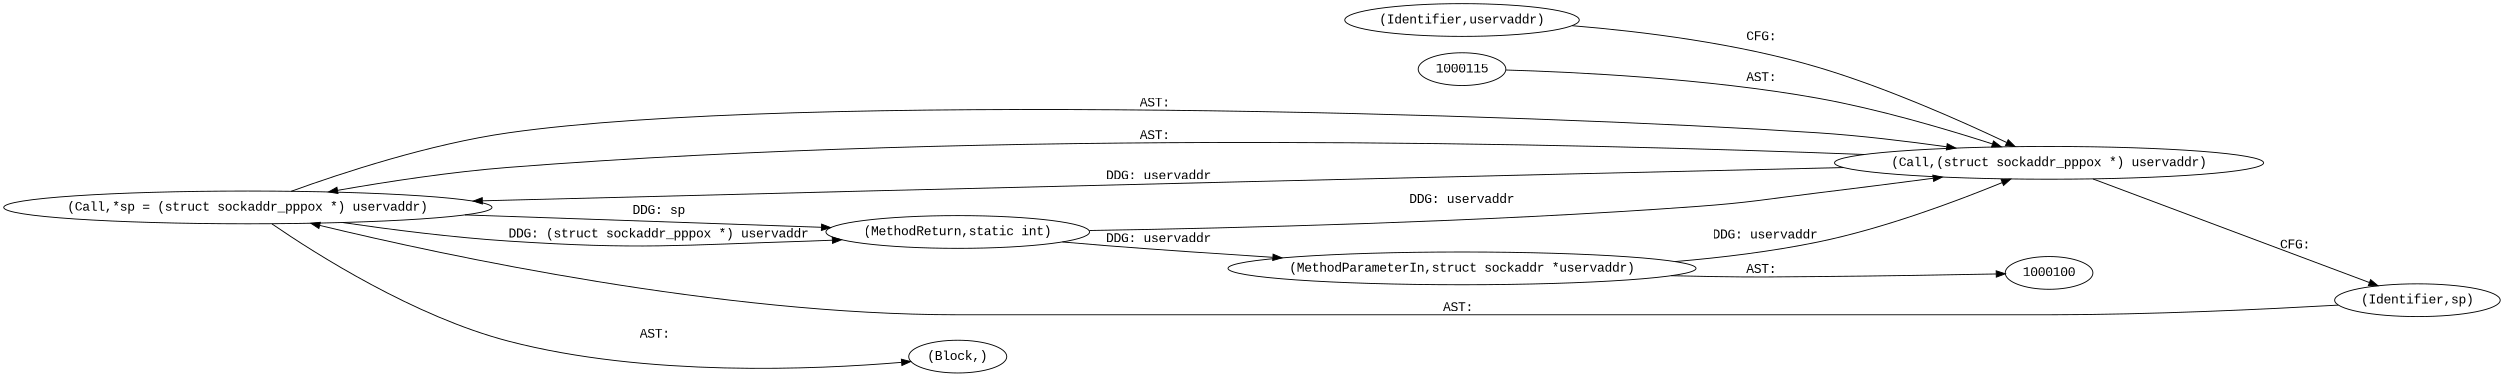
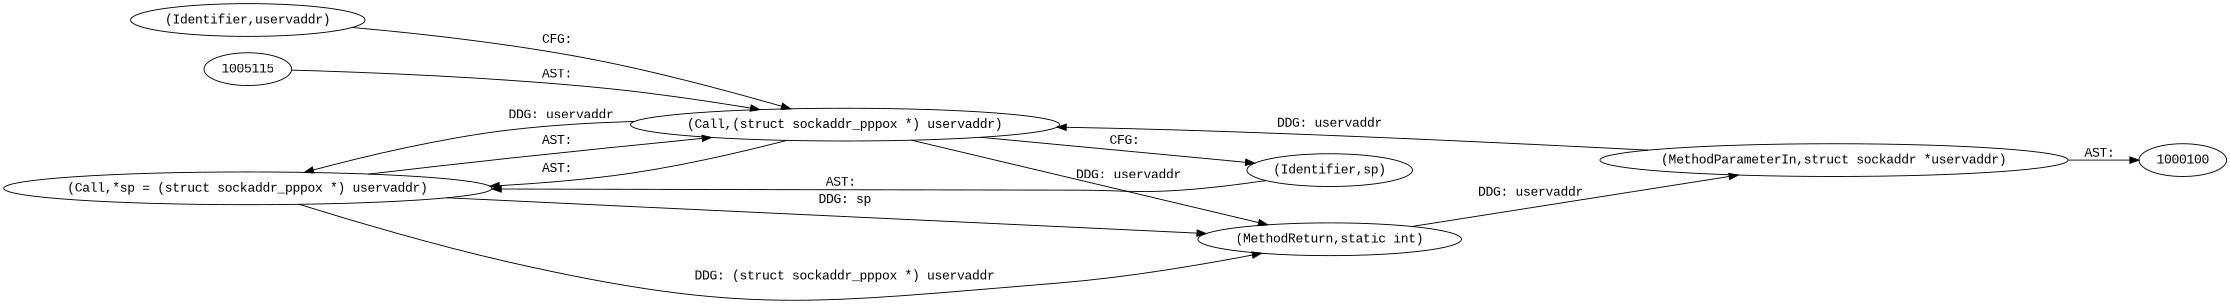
node "1000115": label "1000115" -> "1005115"
edge "(MethodReturn,static int)" -> "(Call,(struct sockaddr_pppox *) uservaddr)": reversed
node "(Block,)": removed
